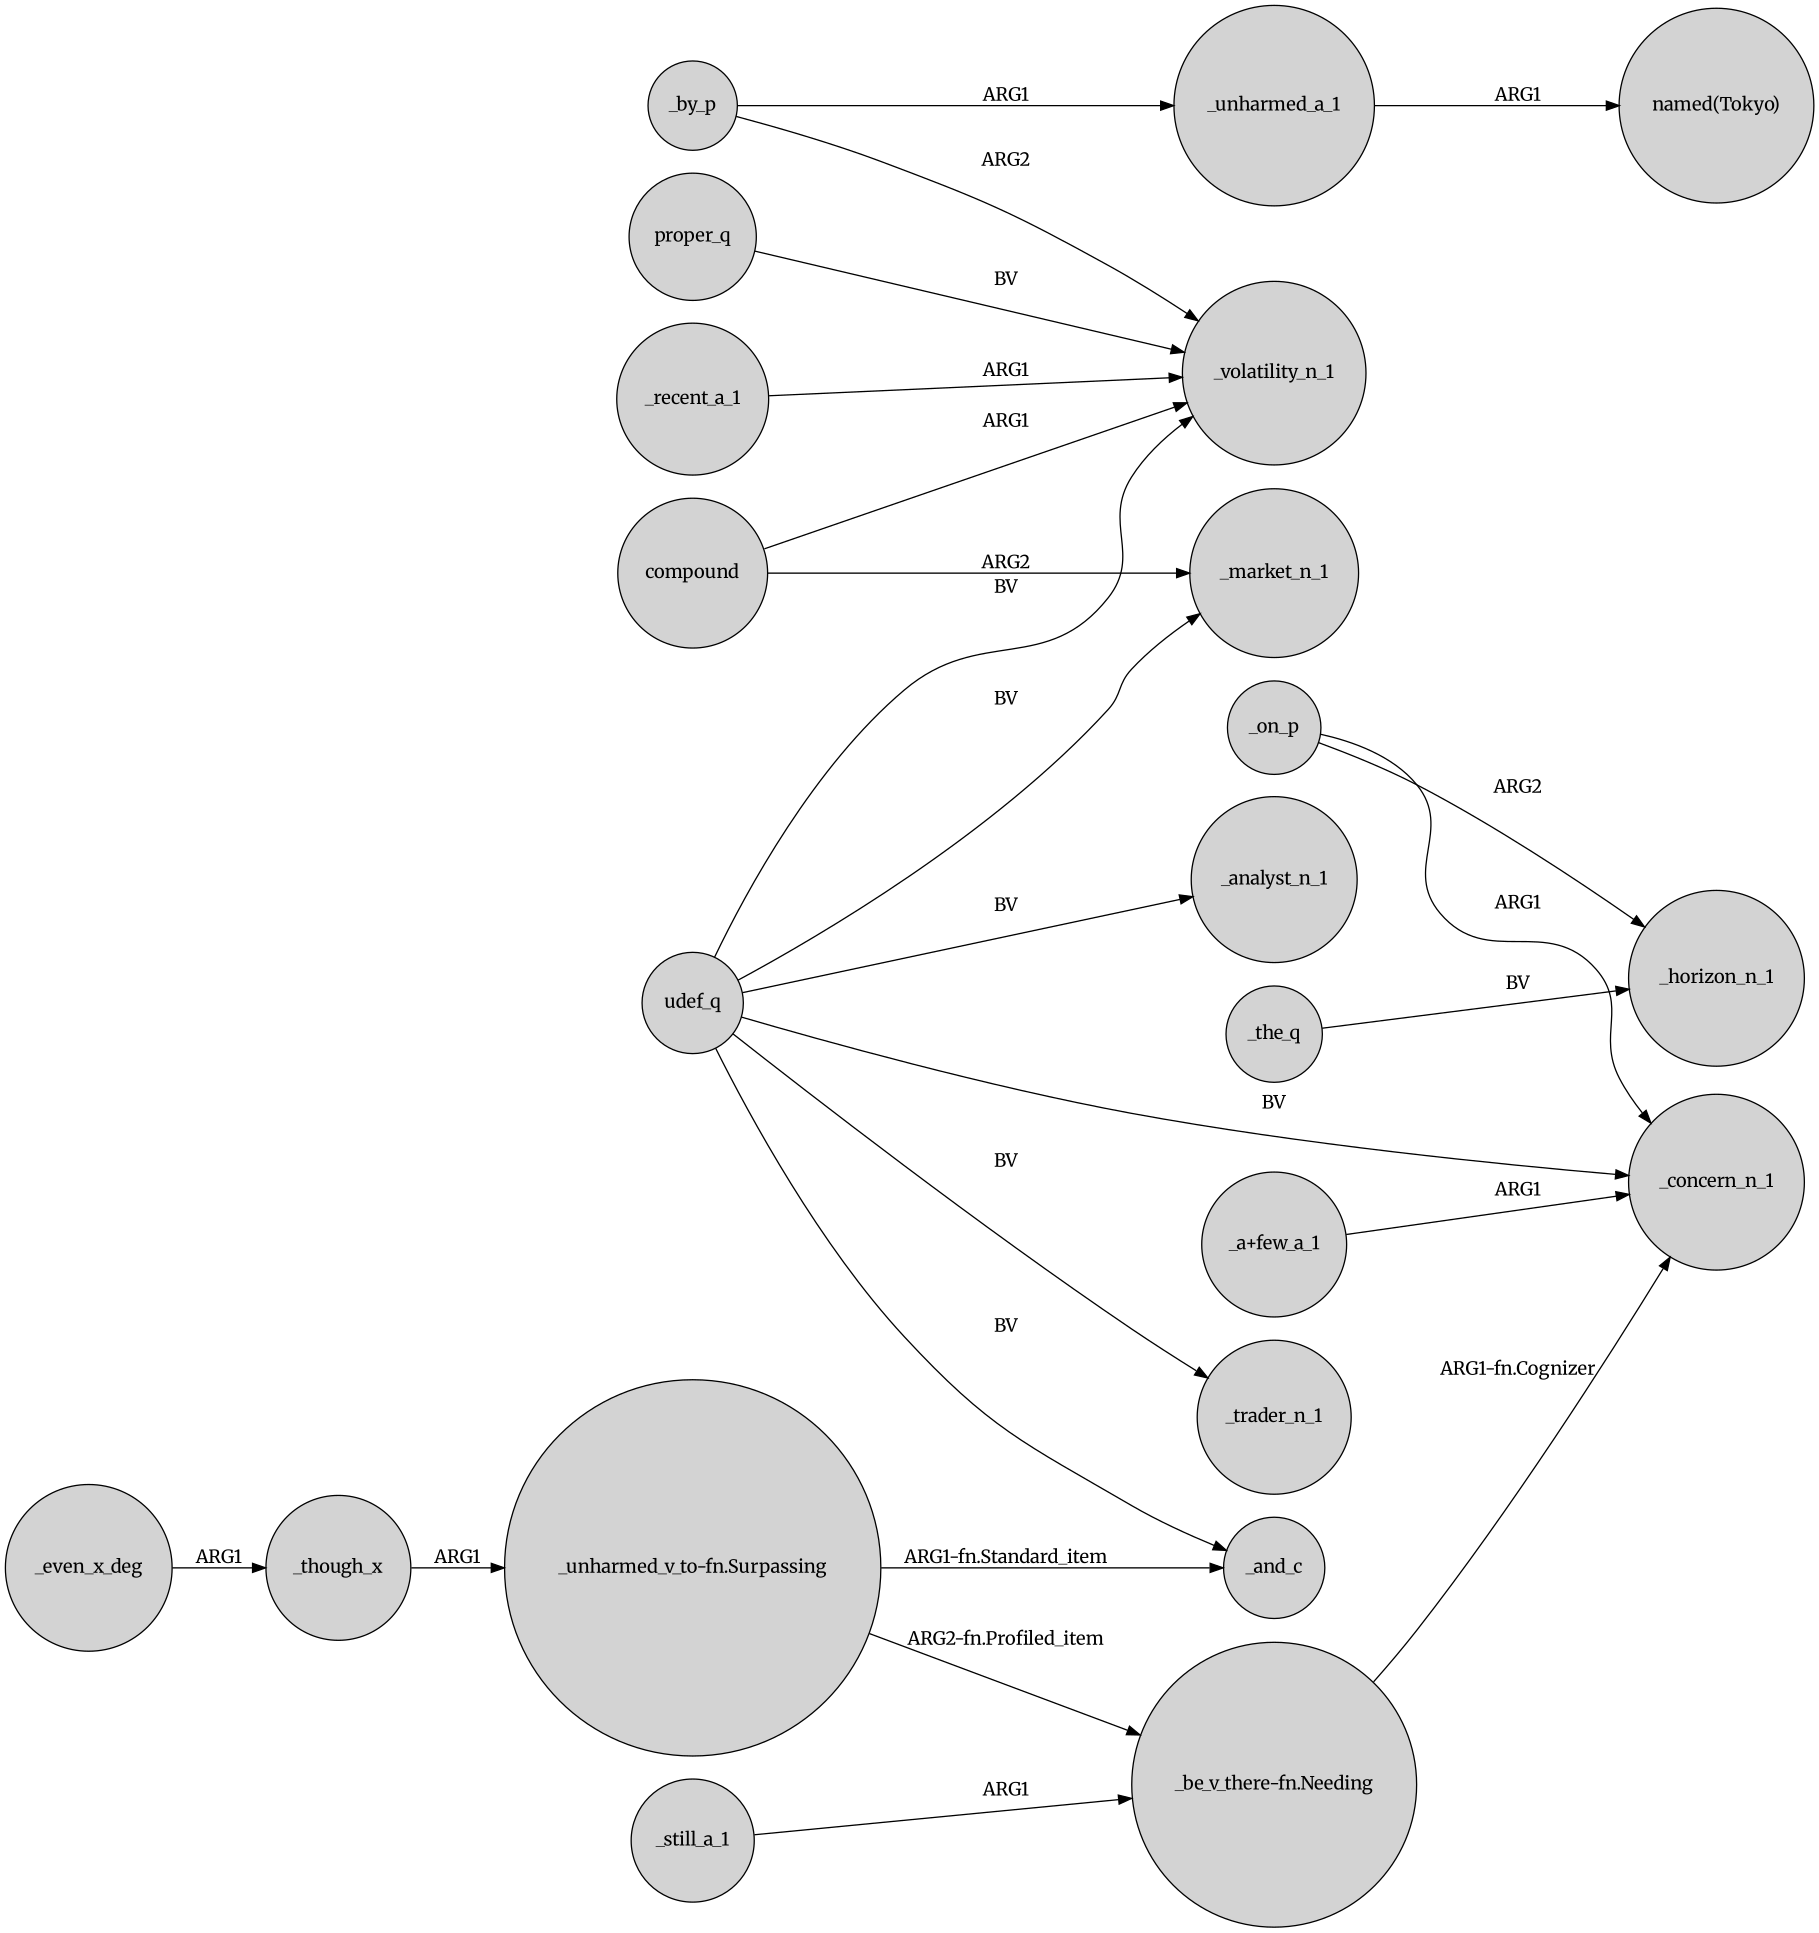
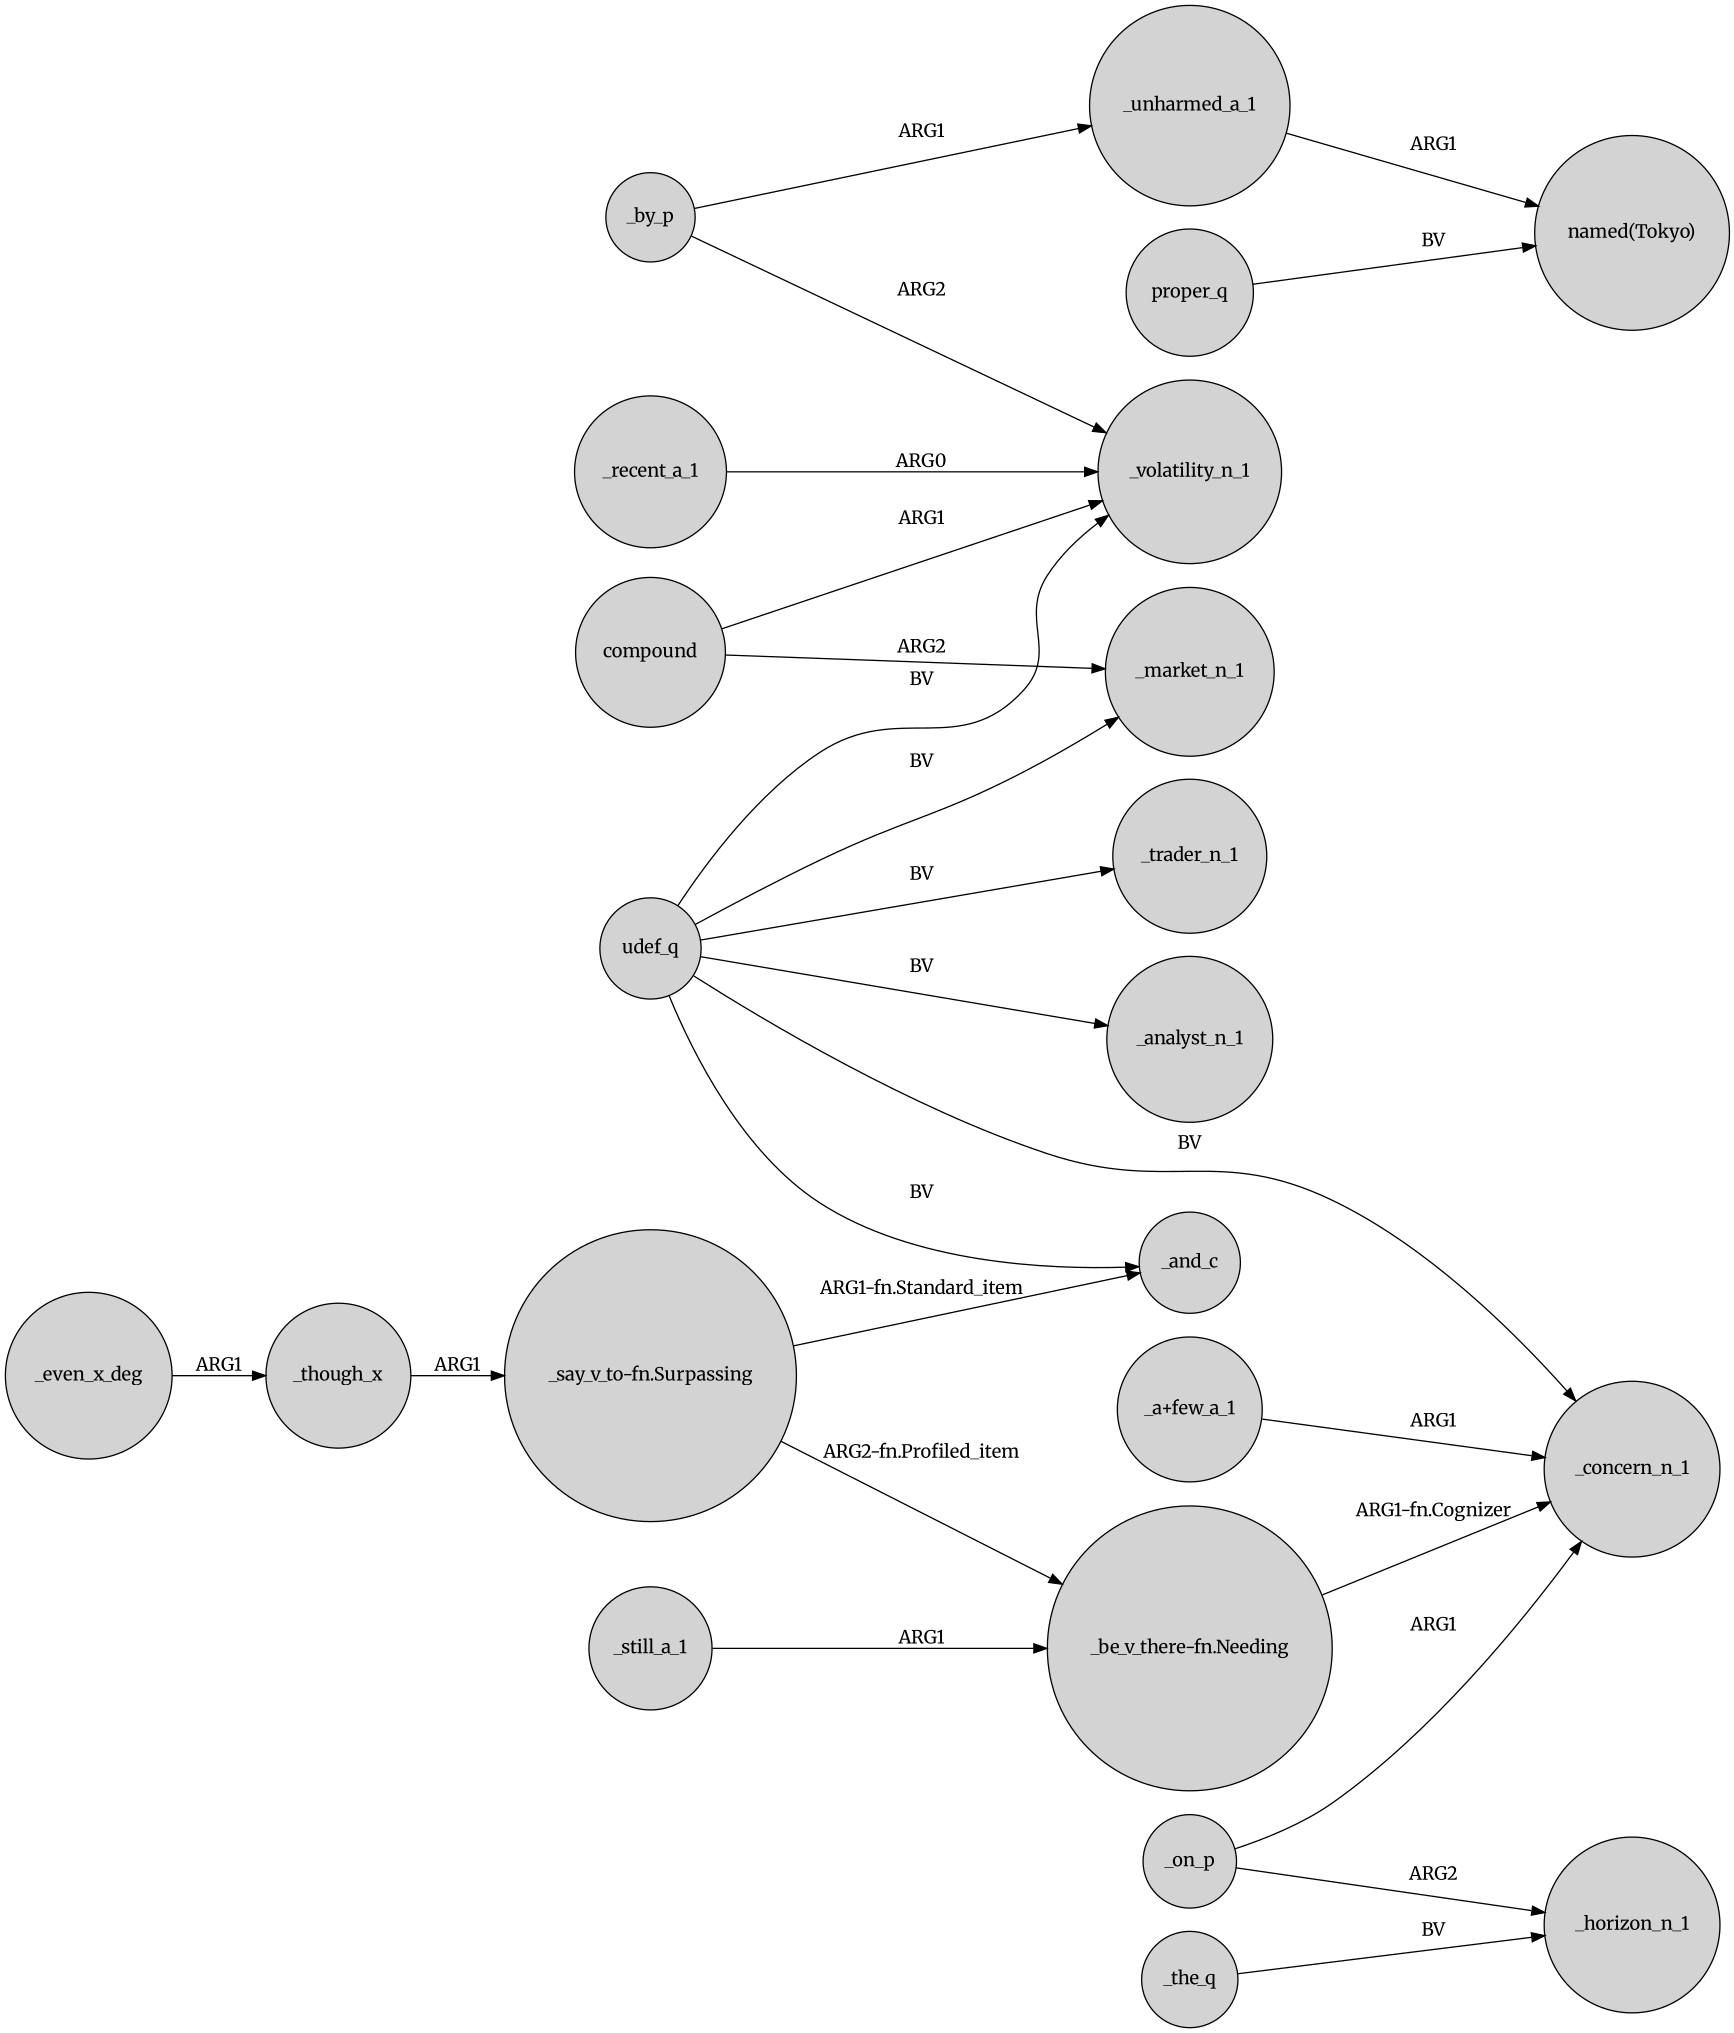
edge "proper_q" -> "_volatility_n_1": now "proper_q" -> "named(Tokyo)"
edge "_recent_a_1" -> "_volatility_n_1": label "ARG1" -> "ARG0"
node "_unharmed_v_to-fn.Surpassing": label "_unharmed_v_to-fn.Surpassing" -> "_say_v_to-fn.Surpassing"
